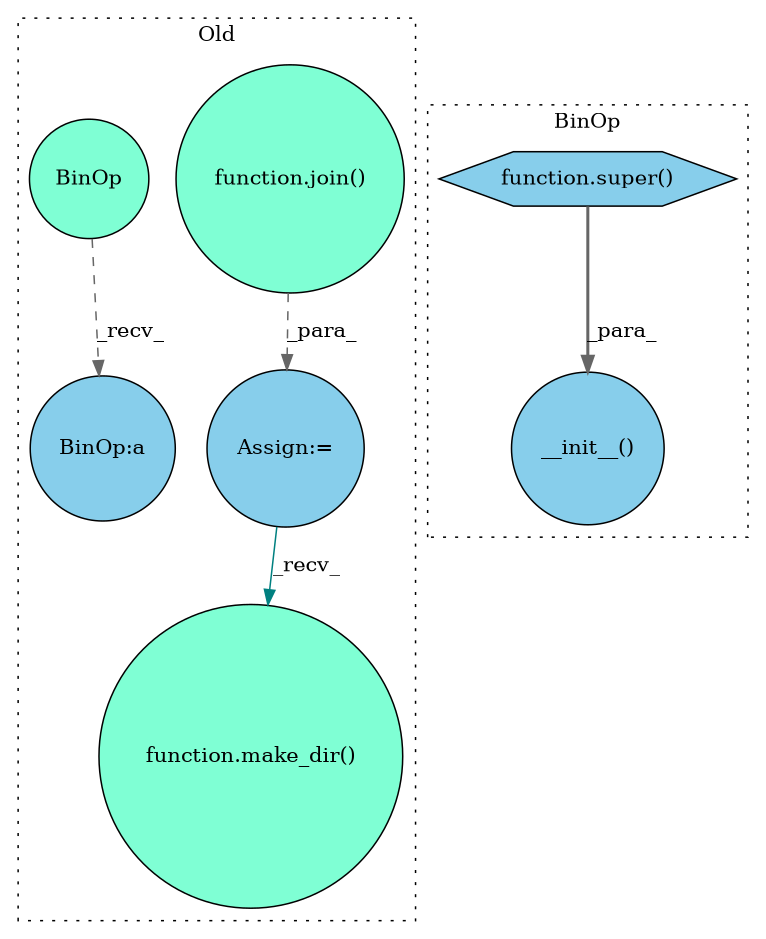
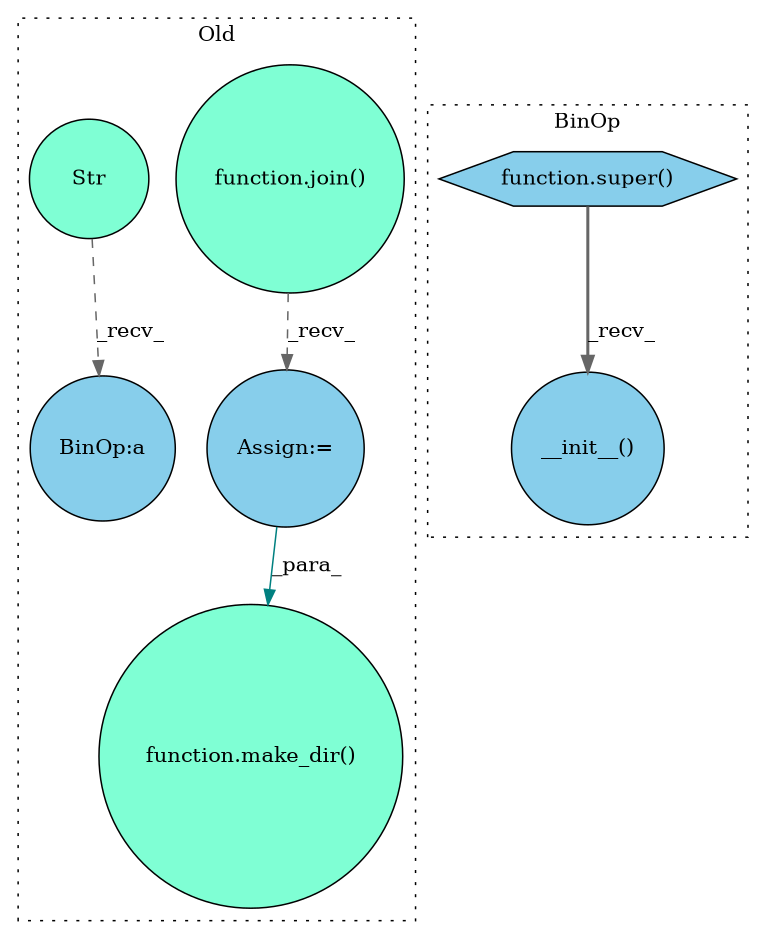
node "BinOp": label "BinOp" -> "Str"
edge "function.join()" -> "Assign:=": label "_para_" -> "_recv_"
edge "function.super()" -> "__init__()": label "_para_" -> "_recv_"
edge "Assign:=" -> "function.make_dir()": label "_recv_" -> "_para_"
